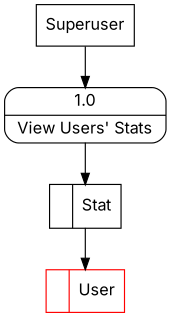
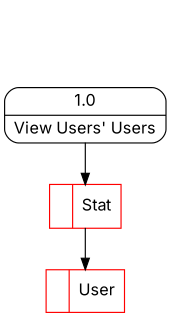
node "Superuser": removed
node "1.0": text "View Users' Stats" -> "View Users' Users"
node "Stat": color black -> red
